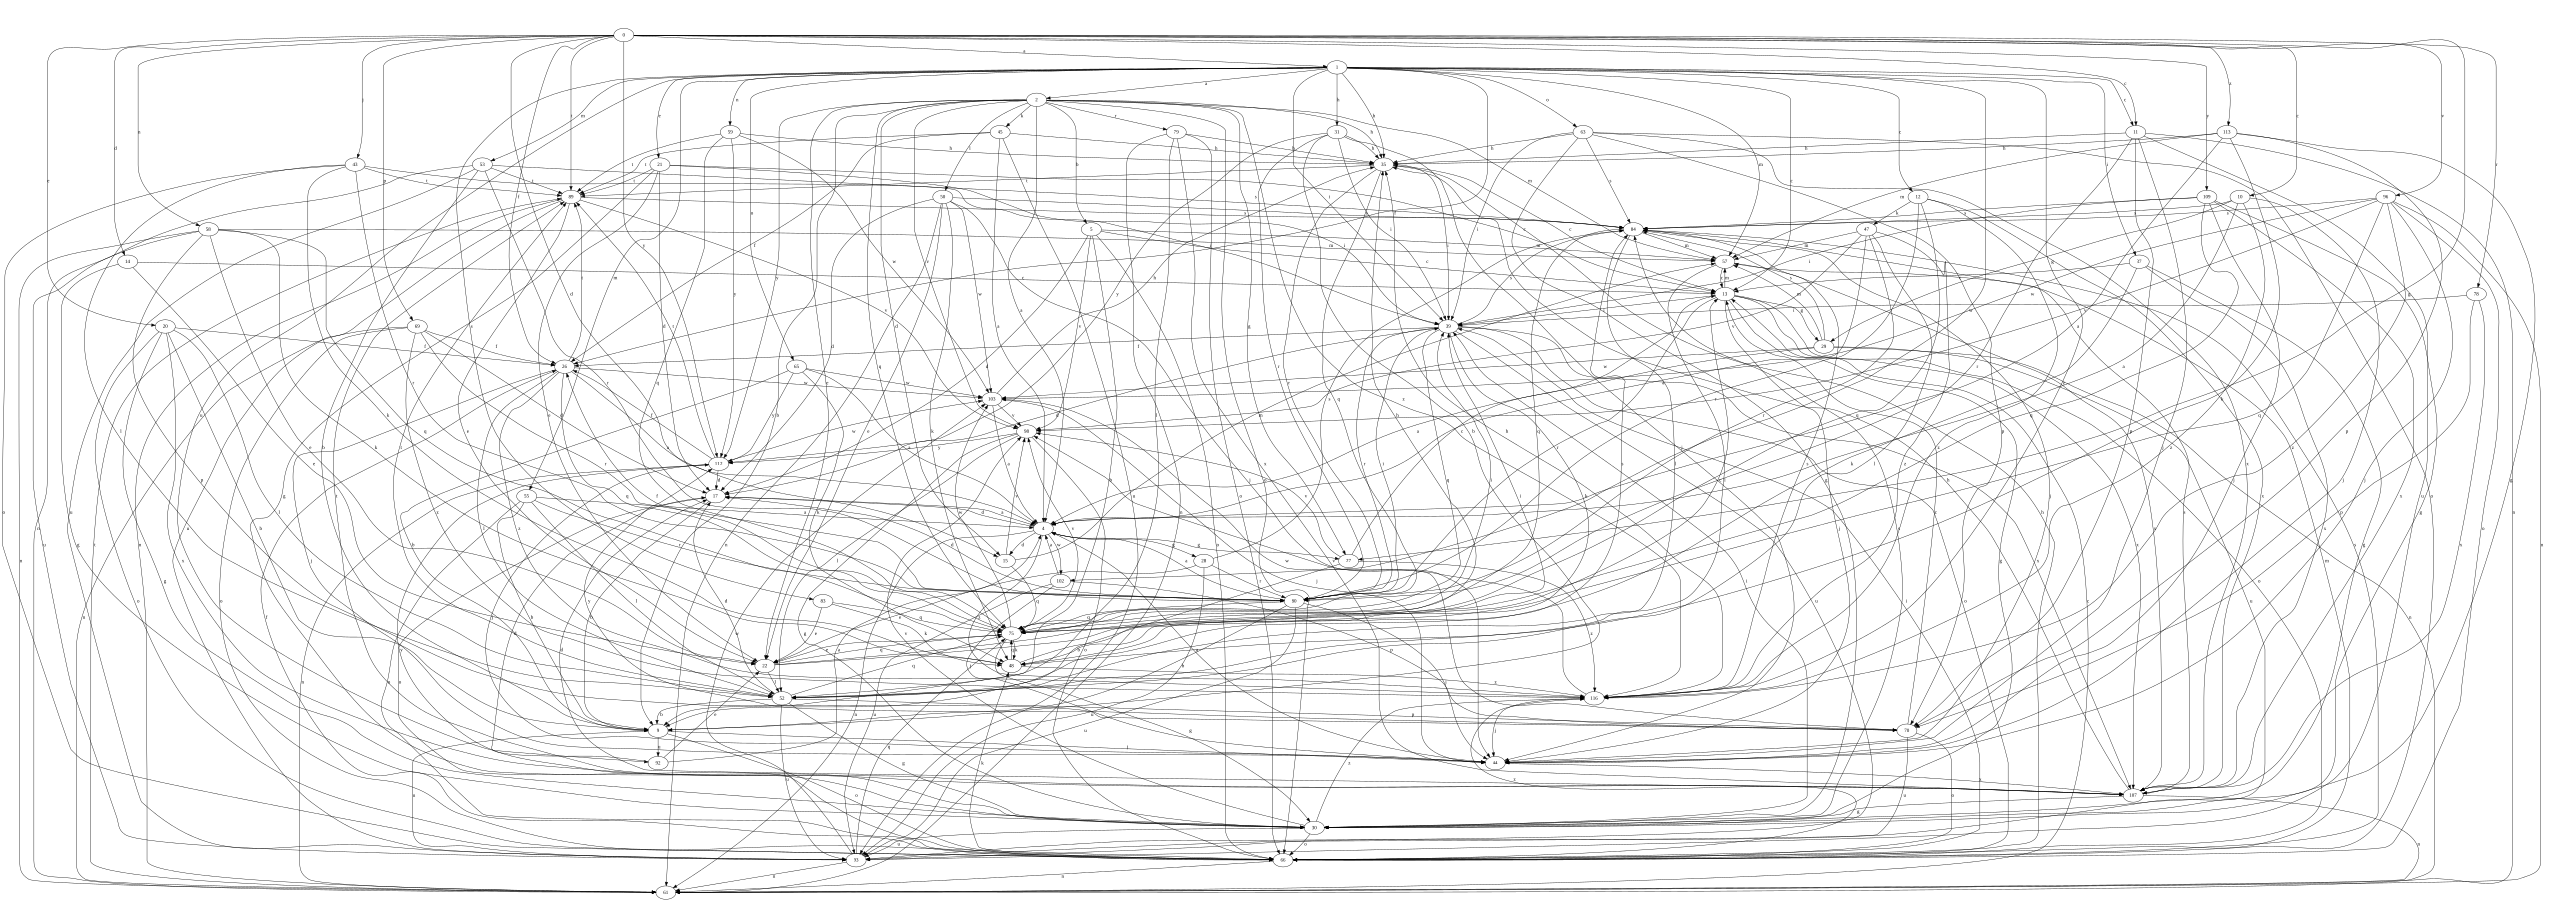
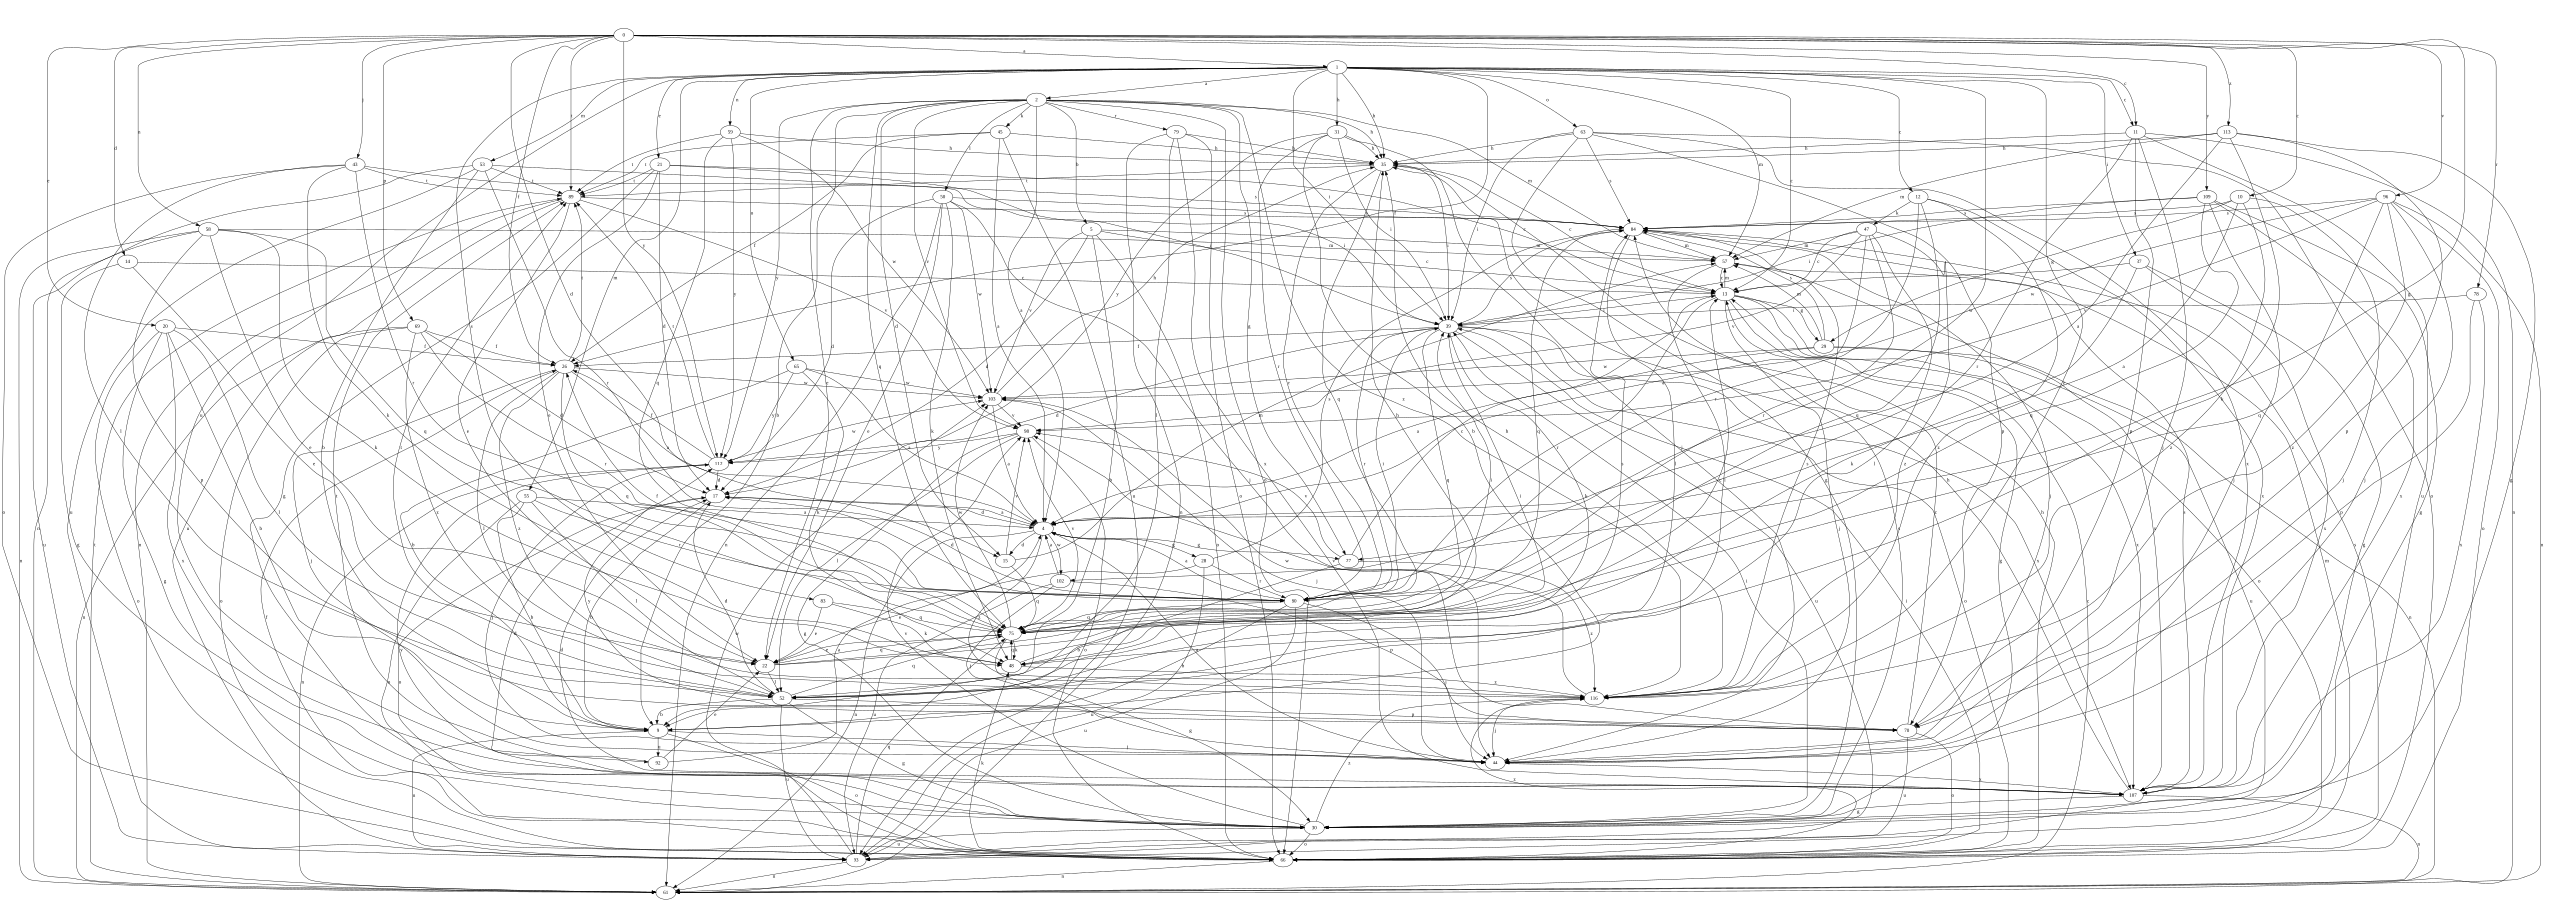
edge "47" -> "13": added, label "c"
edge "5" -> "98": now "5" -> "103"
